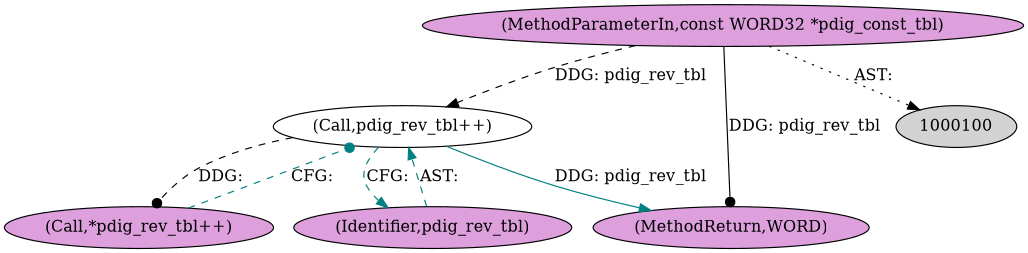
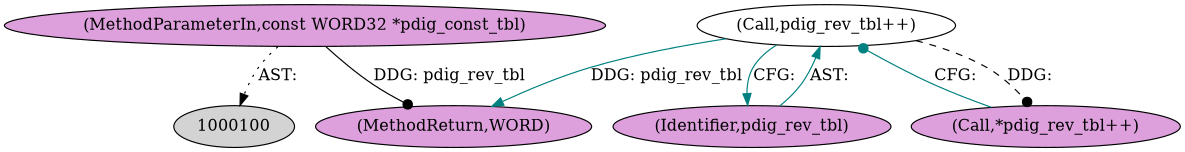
edge "(MethodParameterIn,const WORD32 *pdig_const_tbl)" -> "(Call,pdig_rev_tbl++)": removed, label "DDG: pdig_rev_tbl"
edge "(Call,pdig_rev_tbl++)" -> "(Identifier,pdig_rev_tbl)": style dashed -> solid
edge "(Call,*pdig_rev_tbl++)" -> "(Call,pdig_rev_tbl++)": style dashed -> solid
edge "(Identifier,pdig_rev_tbl)" -> "(Call,pdig_rev_tbl++)": style dashed -> solid
